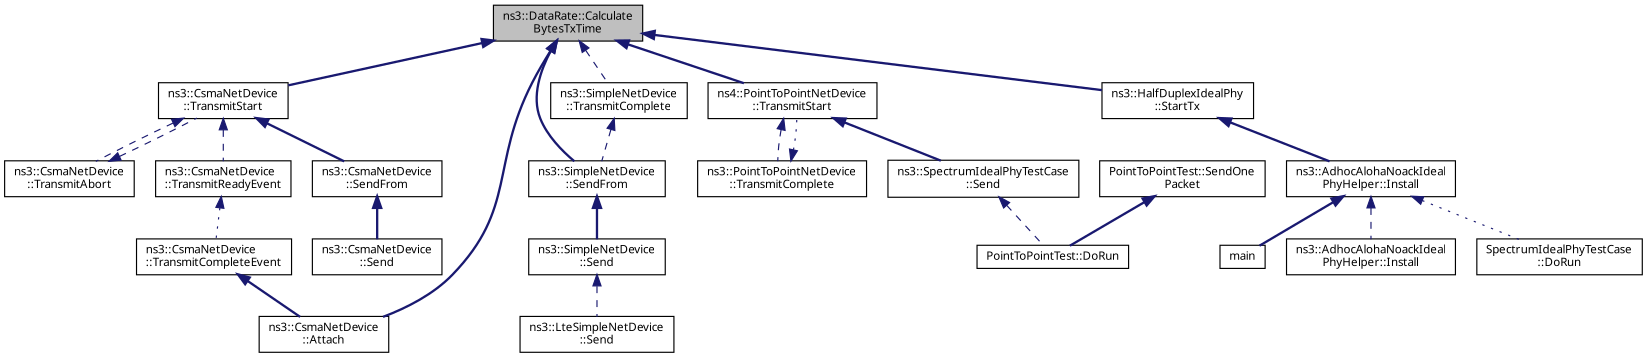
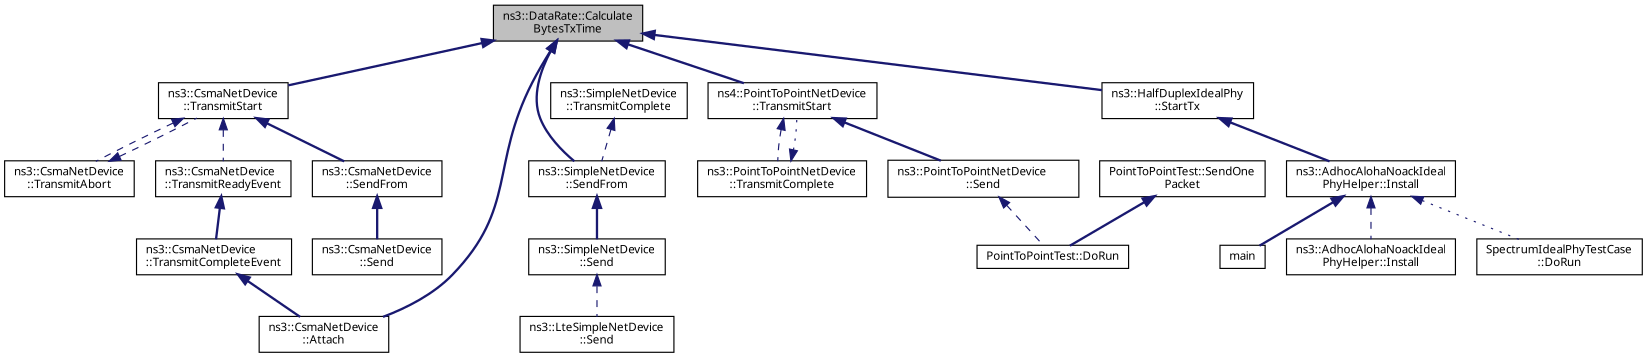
edge "ns3::SimpleNetDevice ::TransmitComplete" -> "ns3::DataRate::Calculate BytesTxTime": removed
node "ns3::SpectrumIdealPhyTestCase ::Send": label "ns3::SpectrumIdealPhyTestCase ::Send" -> "ns3::PointToPointNetDevice ::Send"
edge "ns3::CsmaNetDevice ::TransmitCompleteEvent" -> "ns3::CsmaNetDevice ::TransmitReadyEvent": style dotted -> bold
